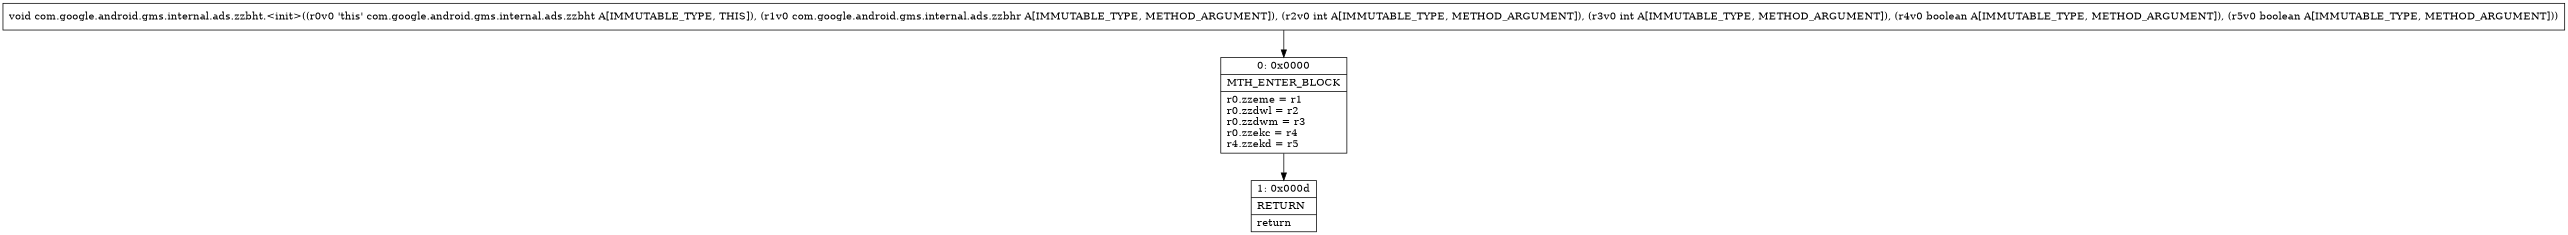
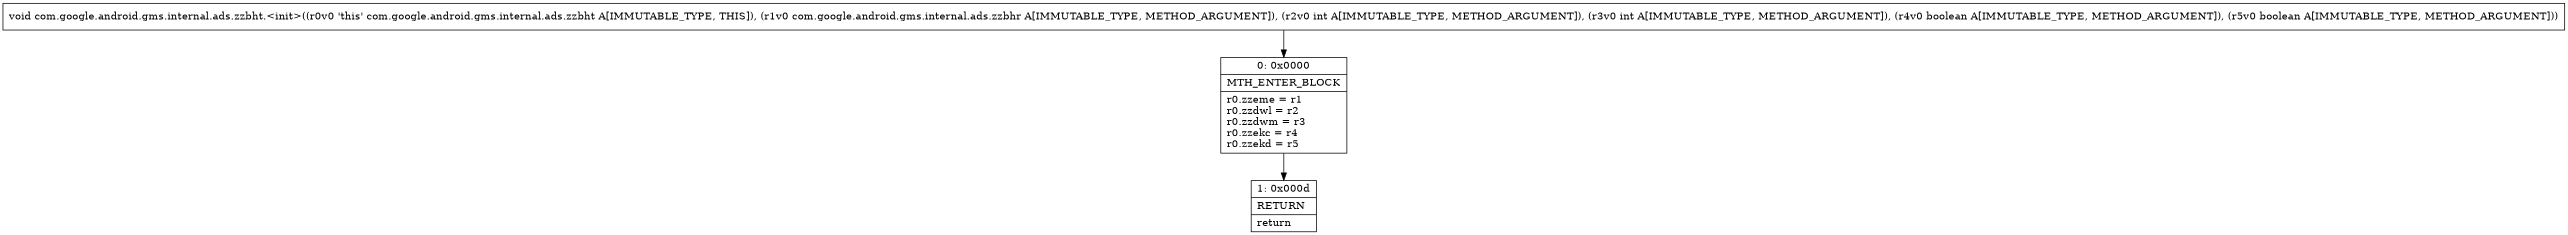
node "0: 0x0000": text "r4.zzekd = r5" -> "r0.zzekd = r5"
